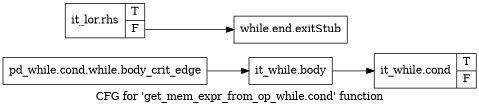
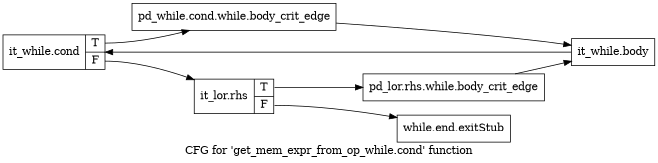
edge "it_while.cond" -> "pd_while.cond.while.body_crit_edge": added
edge "it_while.cond" -> "it_lor.rhs": added
node "pd_lor.rhs.while.body_crit_edge": added
